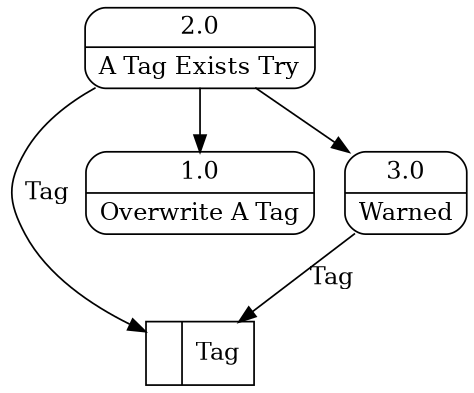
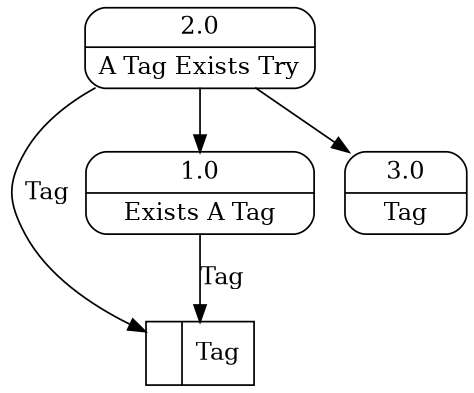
node "1.0": text "Overwrite A Tag" -> "Exists A Tag"
node "3.0": text "Warned" -> "Tag"
edge "3.0" -> "Tag": now "1.0" -> "Tag"
